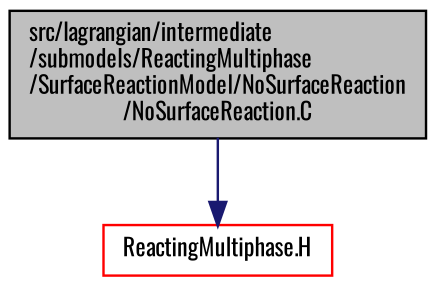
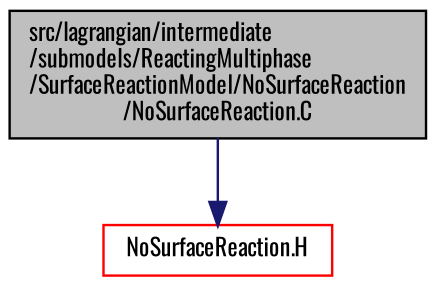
node "ReactingMultiphase.H": label "ReactingMultiphase.H" -> "NoSurfaceReaction.H"
